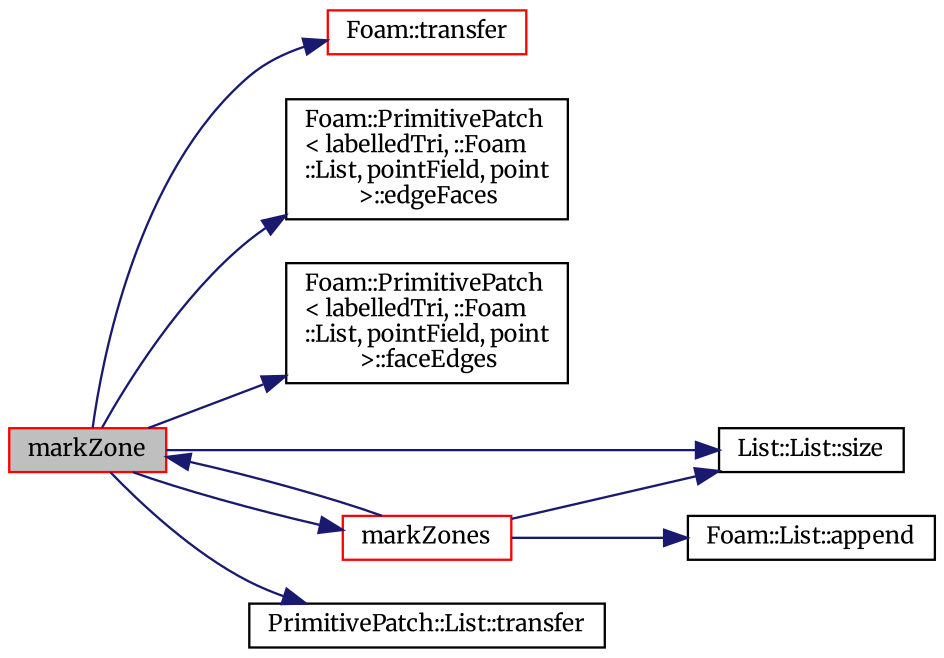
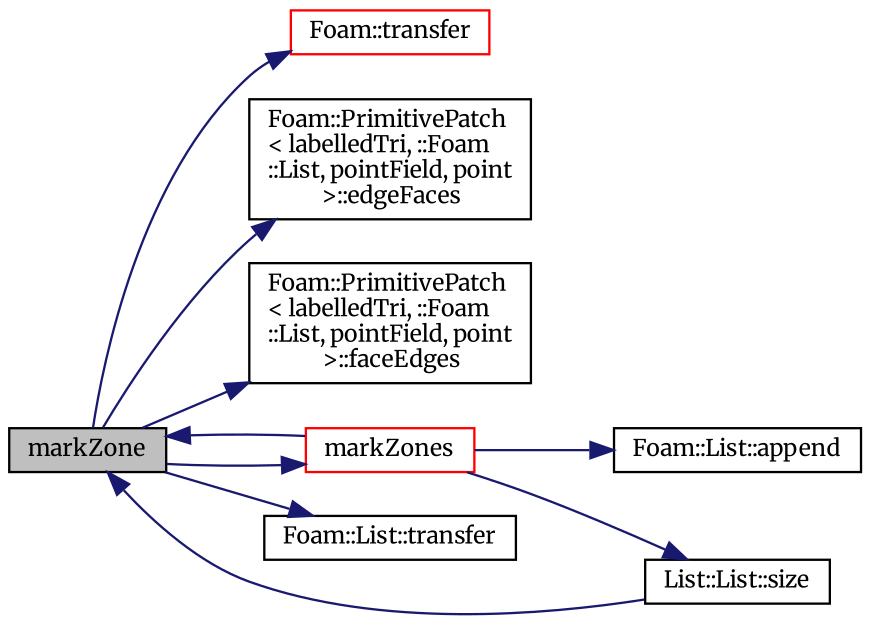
node "markZone": color red -> black
edge "markZone" -> "List::List::size": reversed
node "PrimitivePatch::List::transfer": label "PrimitivePatch::List::transfer" -> "Foam::List::transfer"
